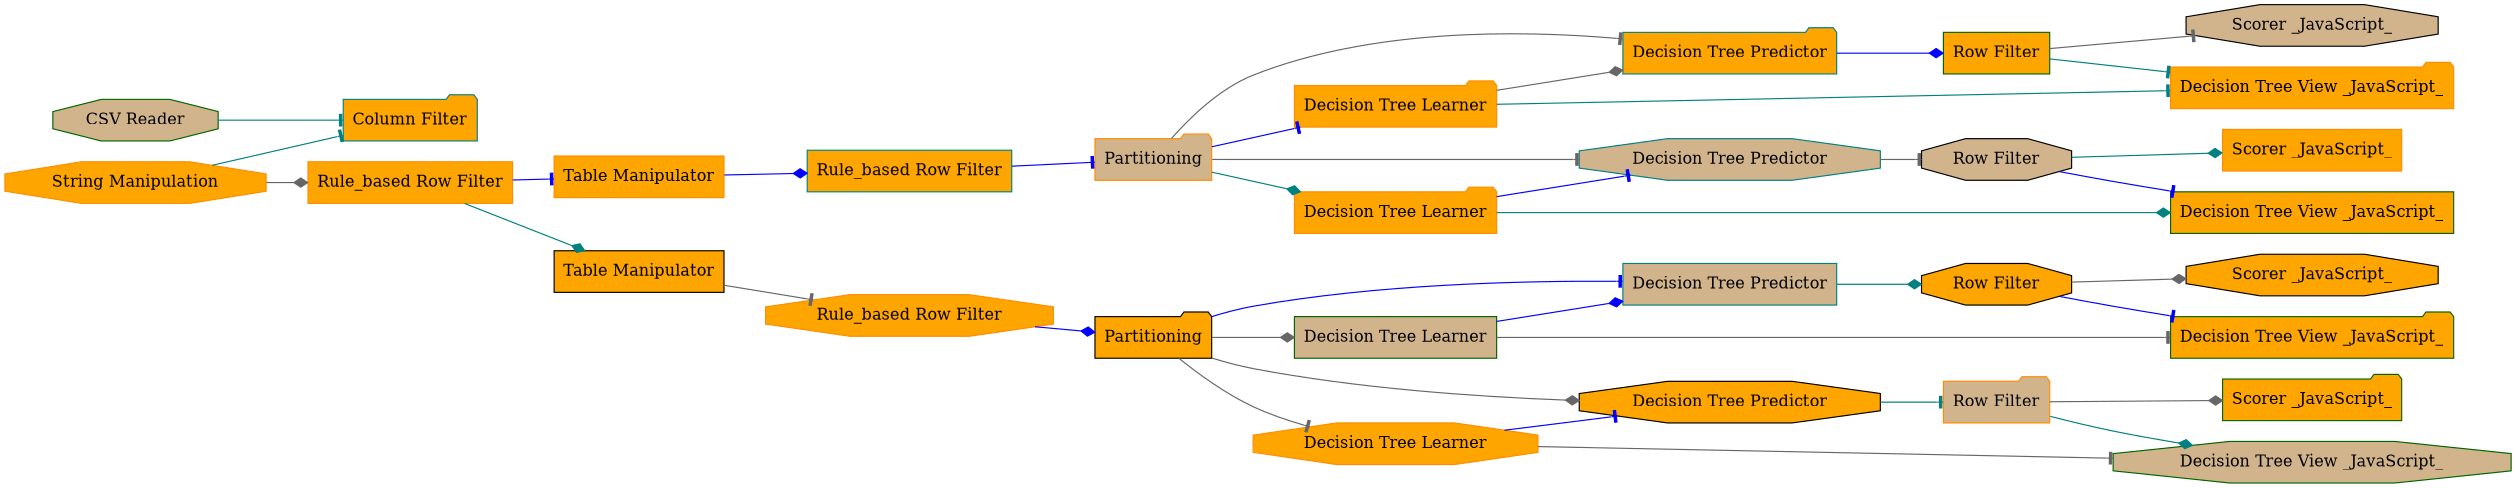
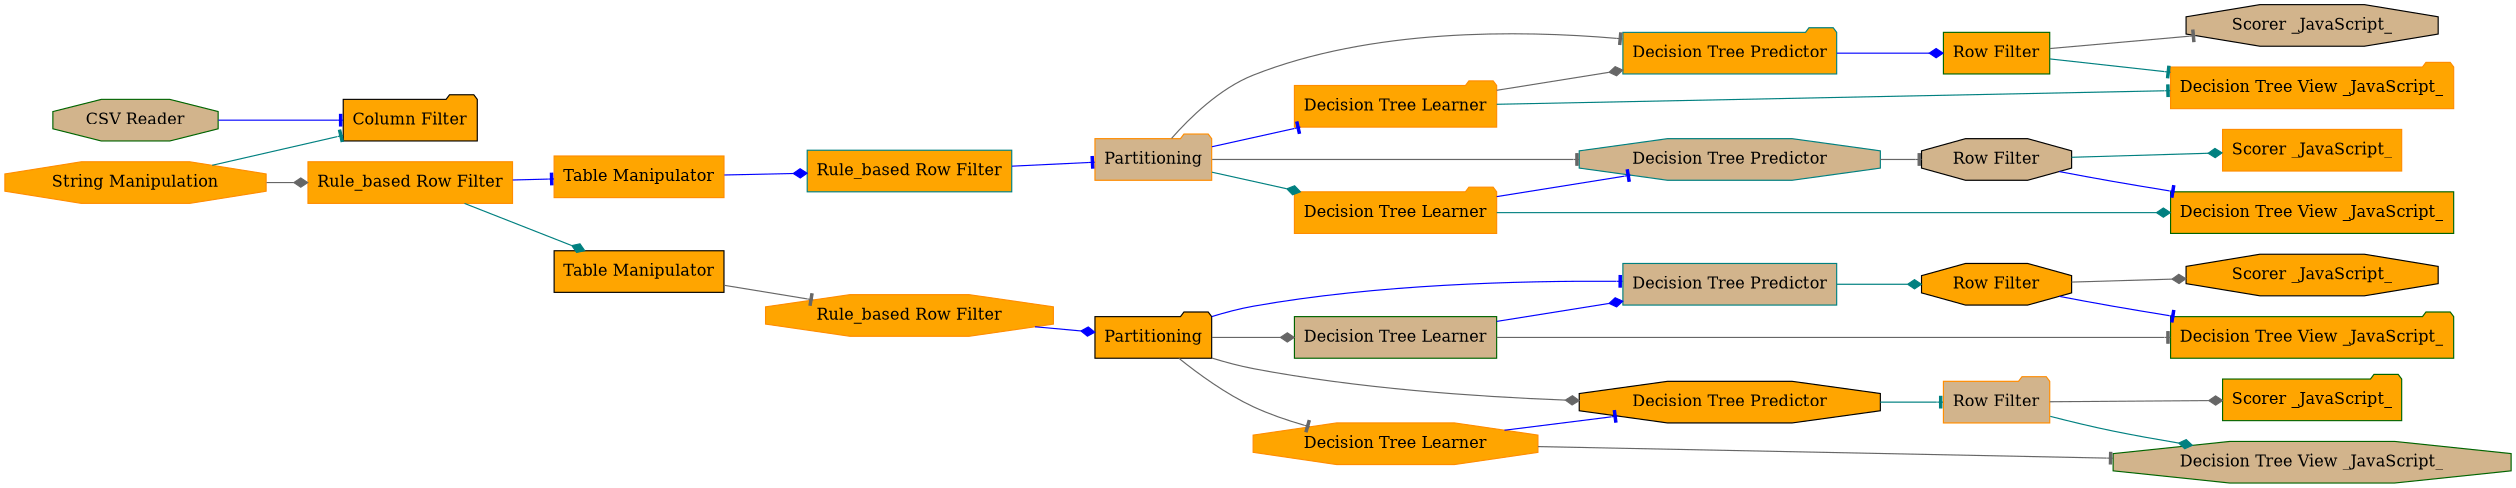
edge "CSV Reader" -> "Column Filter": color teal -> blue
node "Column Filter": color teal -> black
